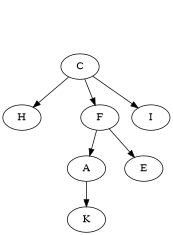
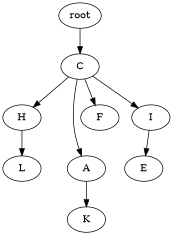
node "root": added
edge "F" -> "A": now "C" -> "A"
edge "F" -> "E": now "I" -> "E"
node "L": added
